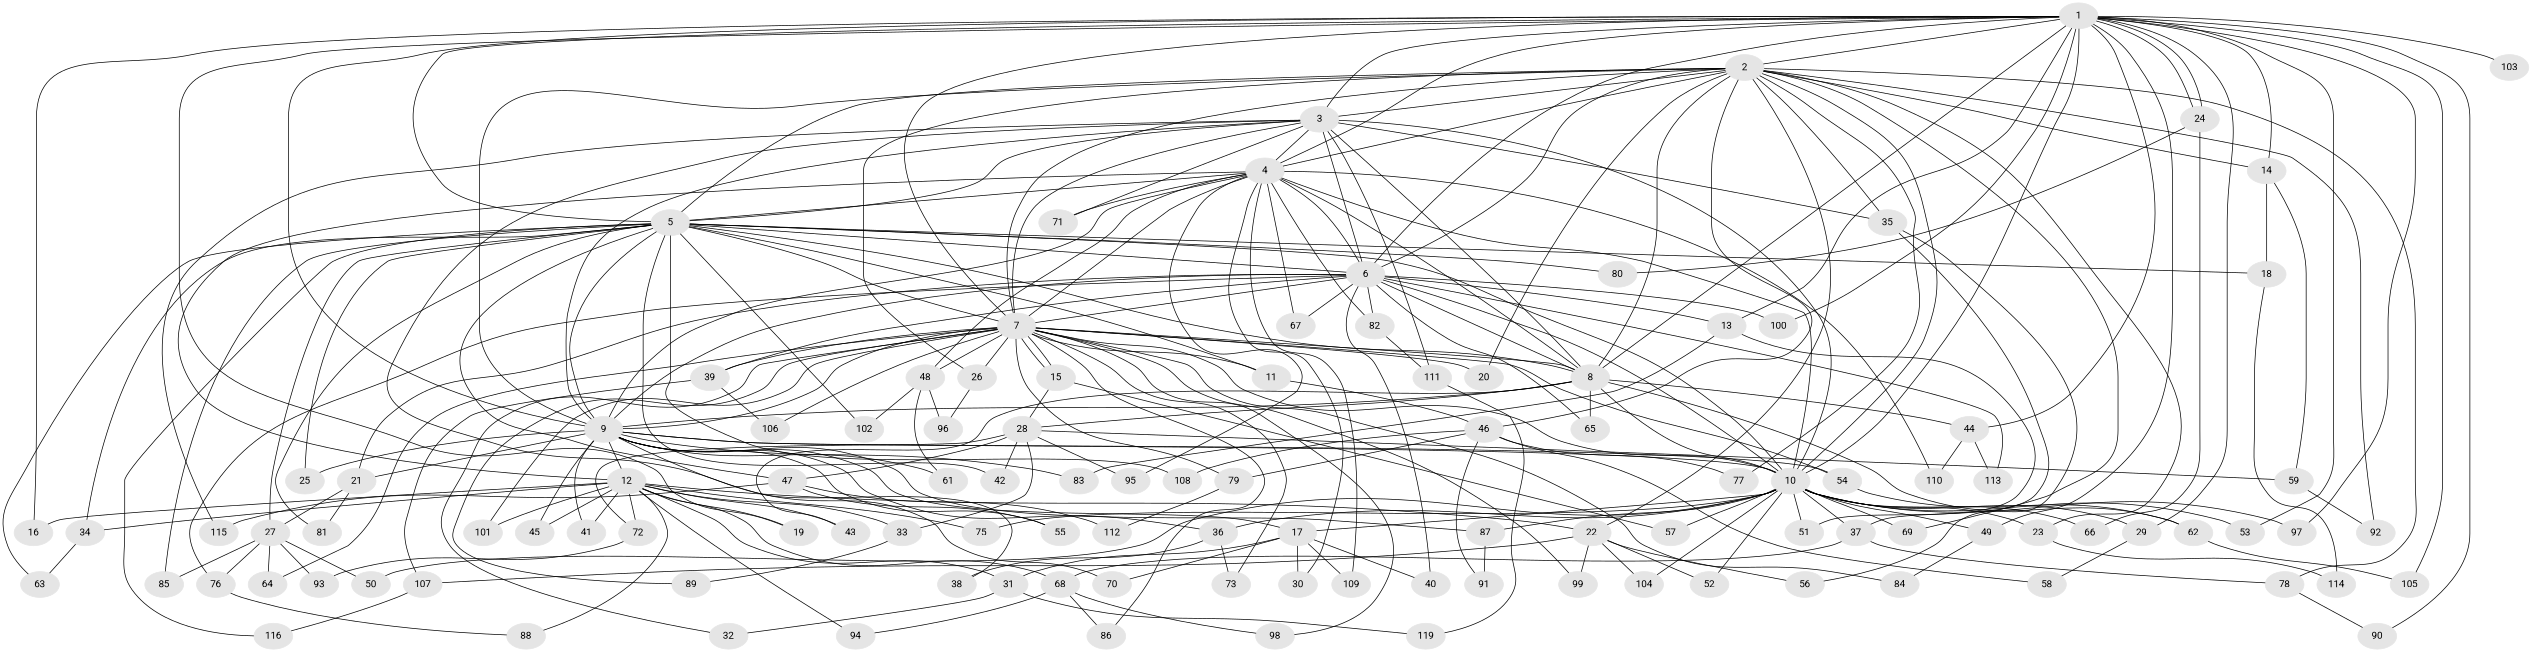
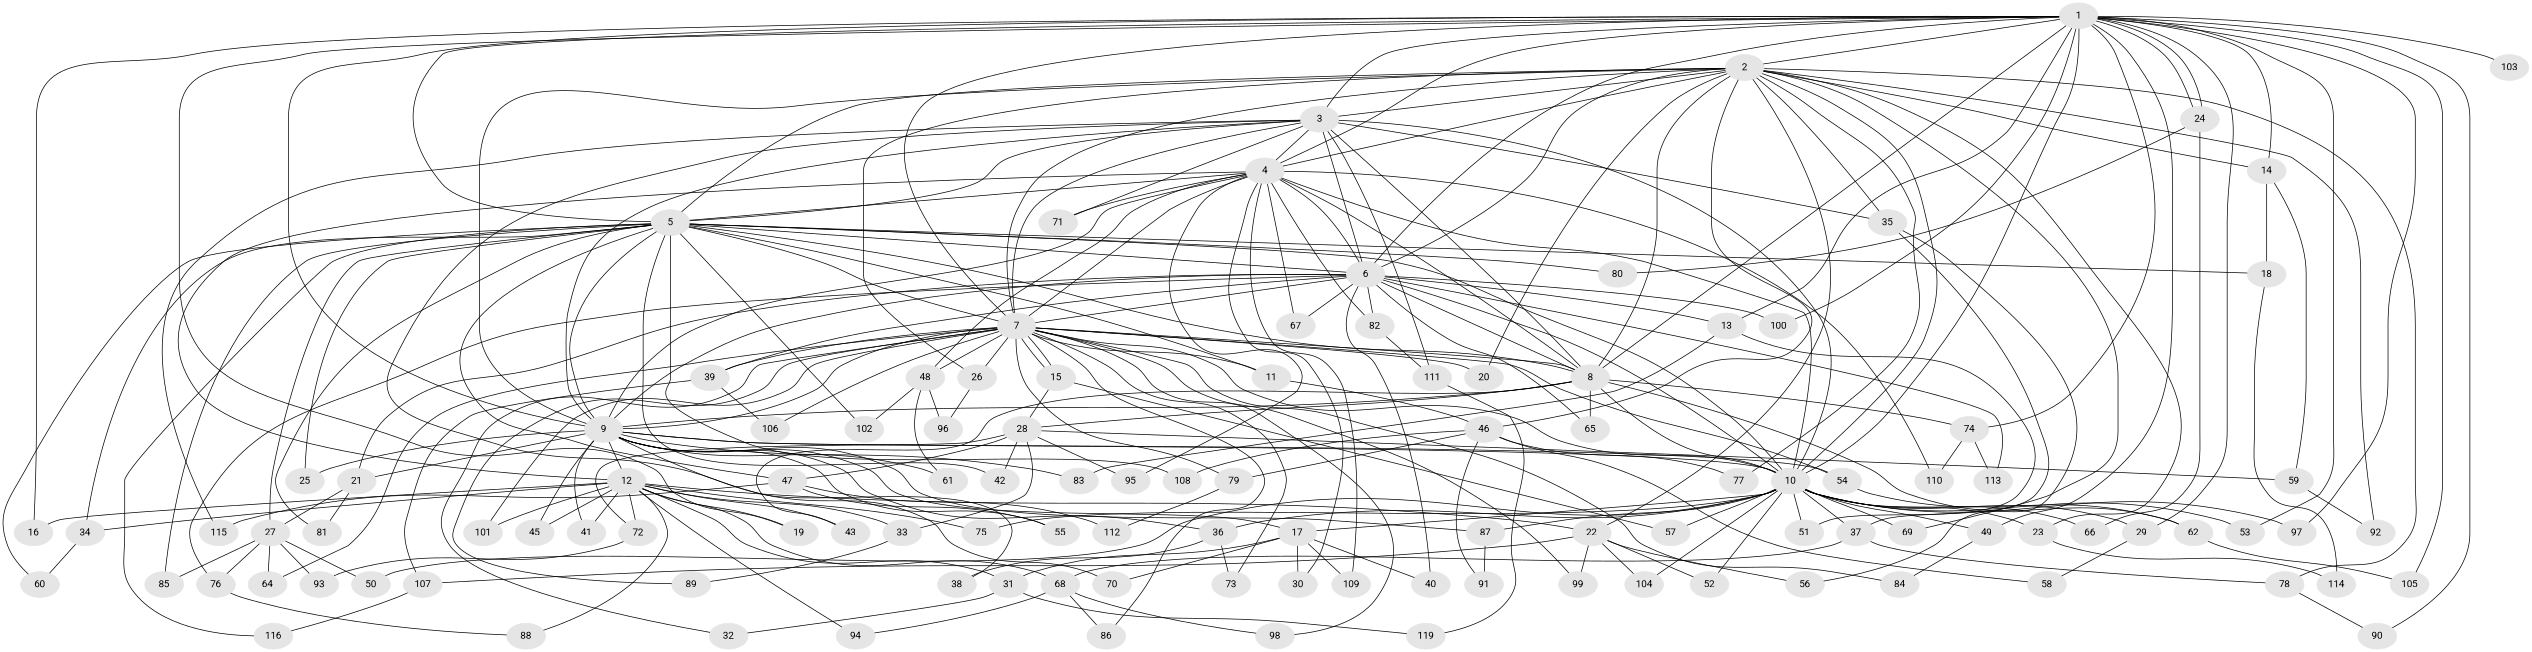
node "44": label "44" -> "74"
node "63": label "63" -> "60"
